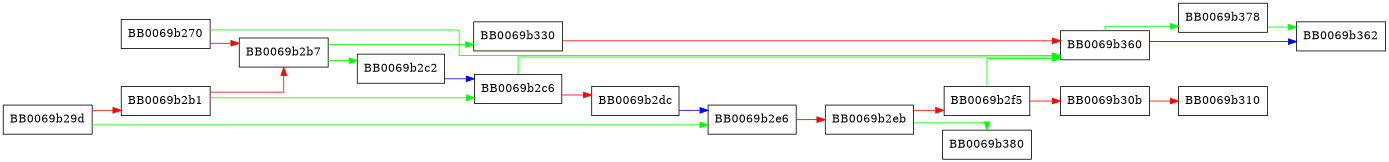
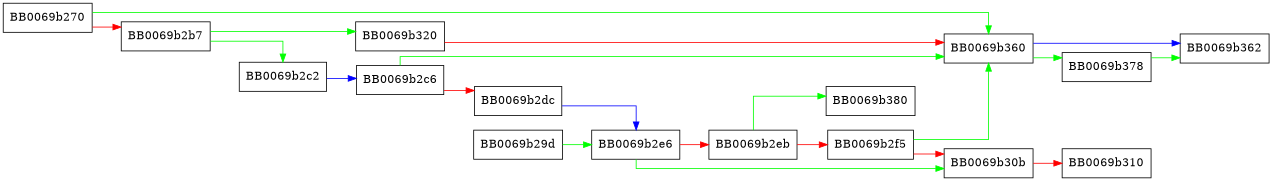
node "BB0069b330": label "BB0069b330" -> "BB0069b320"
node "BB0069b2b1": removed
edge "BB0069b2e6" -> "BB0069b30b": added
